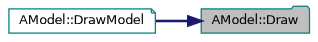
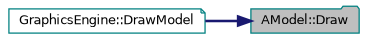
node "AModel::DrawModel": label "AModel::DrawModel" -> "GraphicsEngine::DrawModel"
